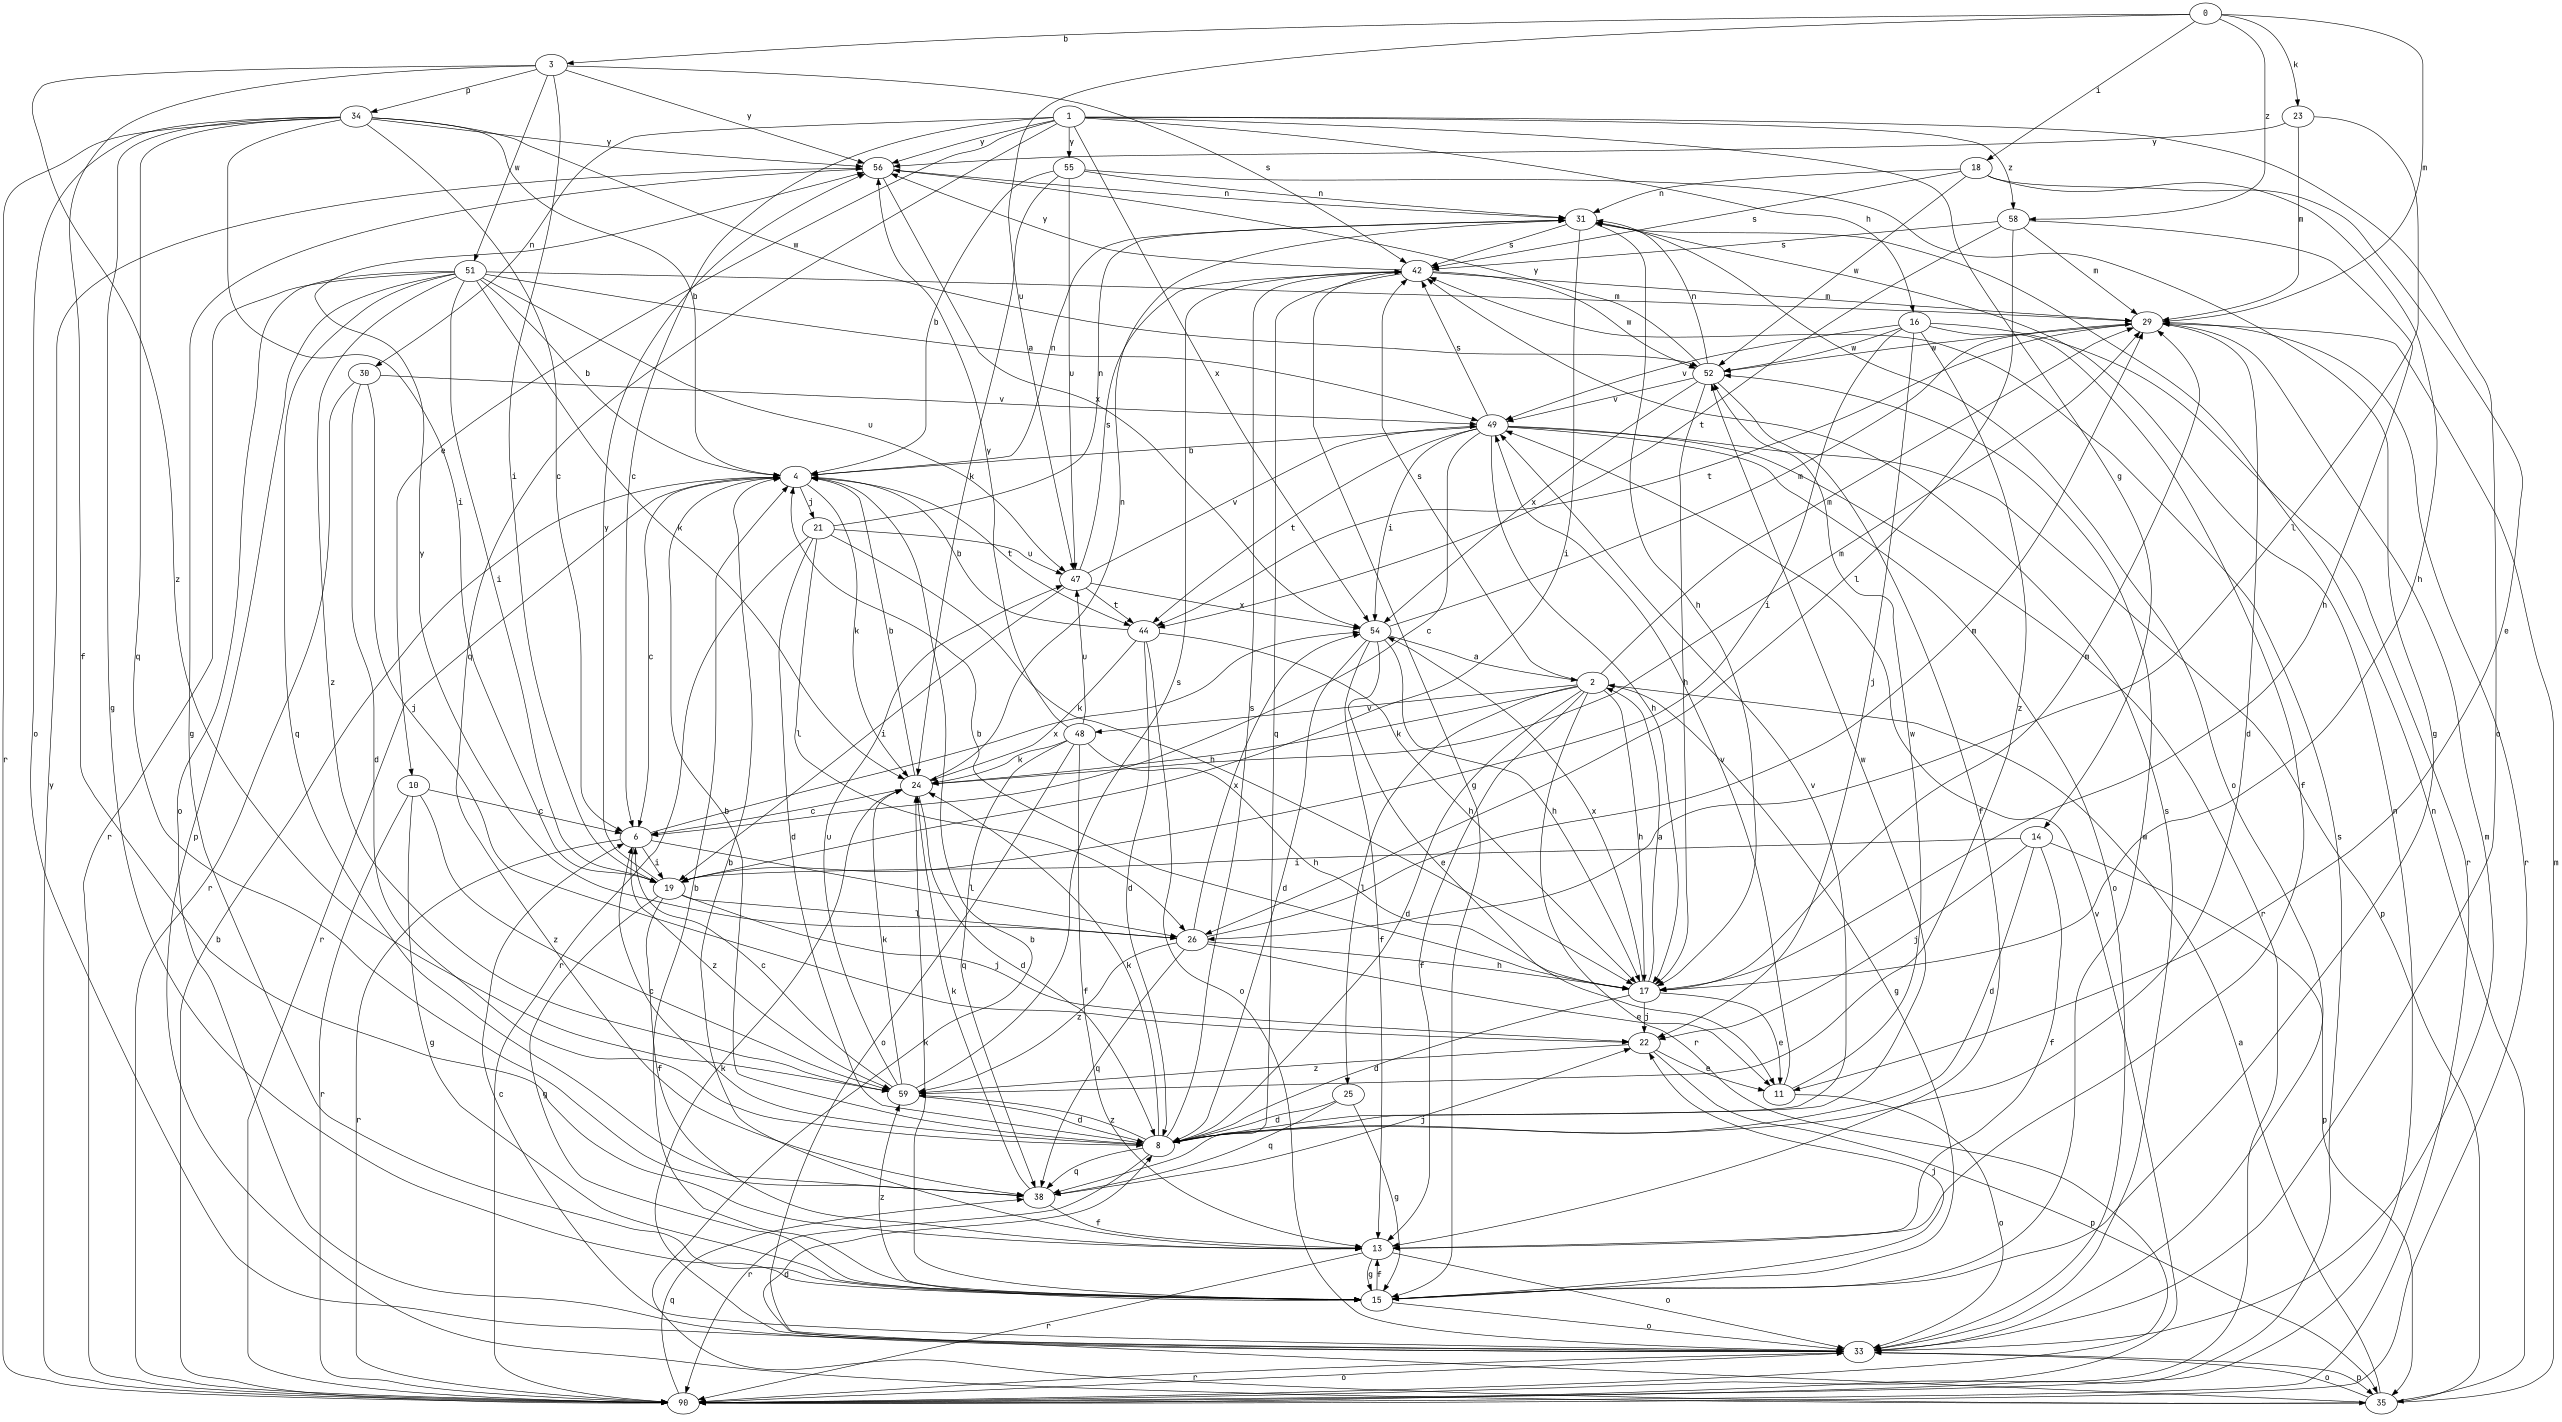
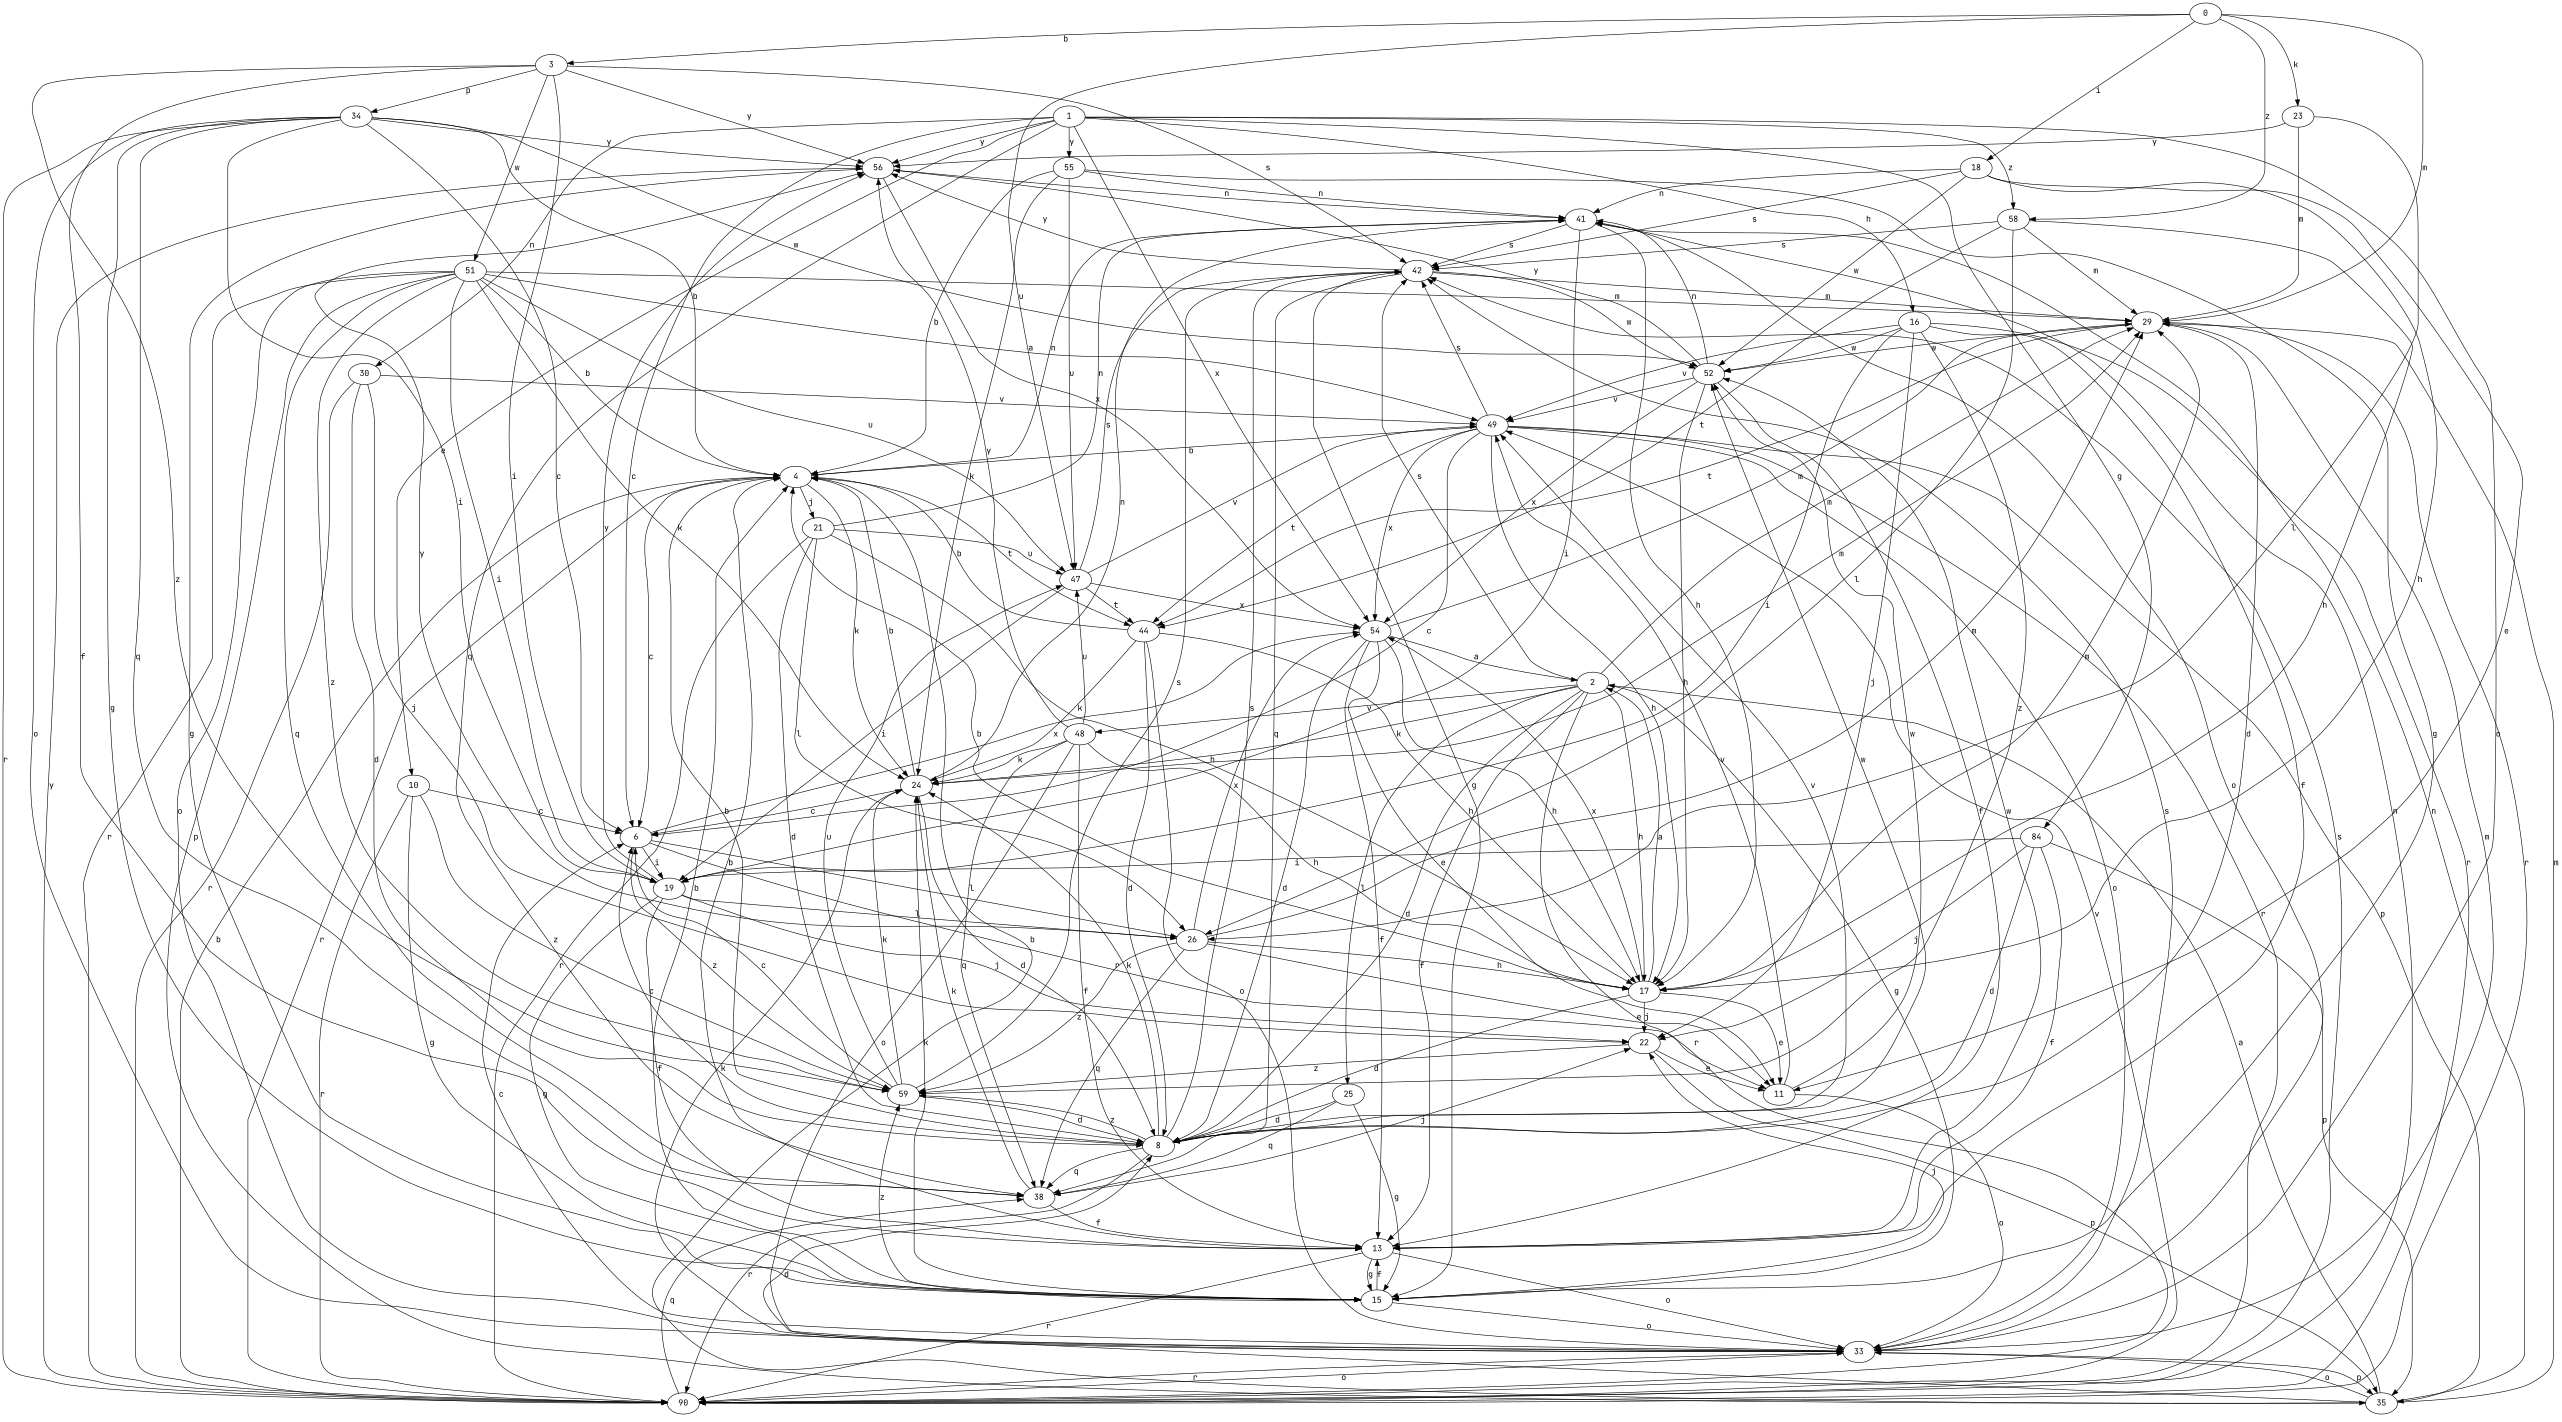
node "31": label "31" -> "41"
edge "49" -> "54": label "i" -> "x"
node "14": label "14" -> "84"
edge "15" -> "52": now "13" -> "52"
edge "6" -> "90": now "6" -> "11"
